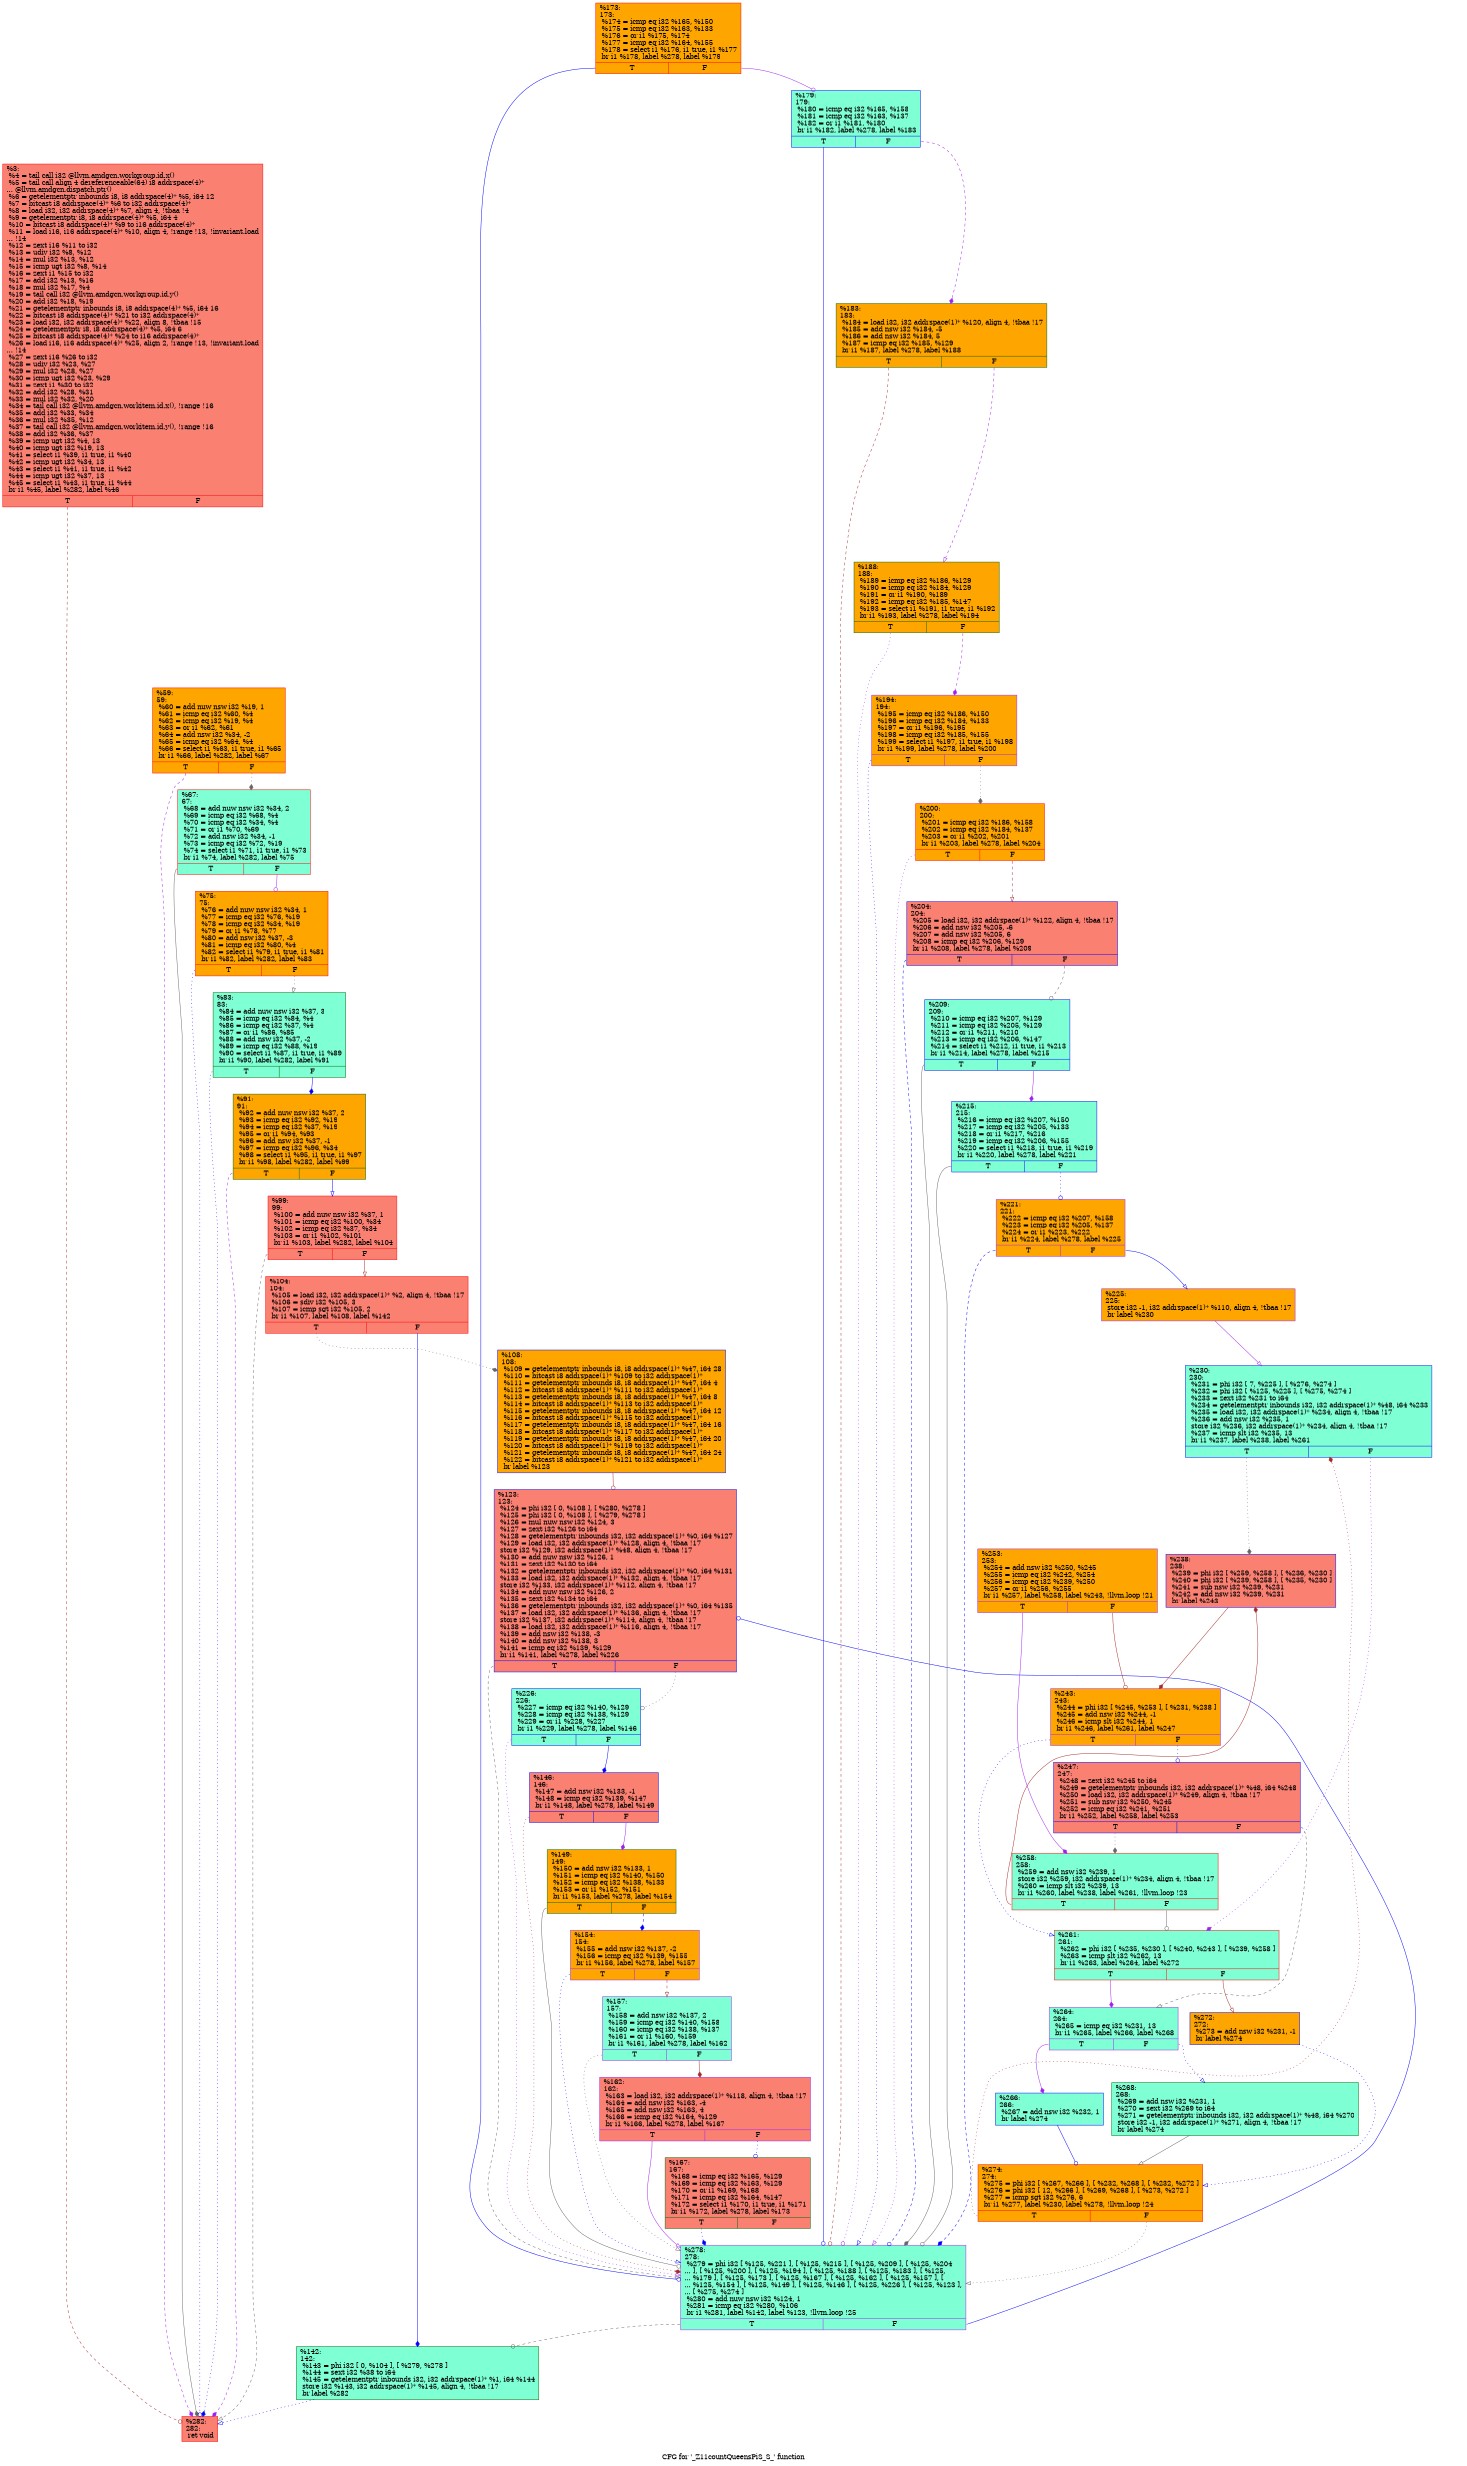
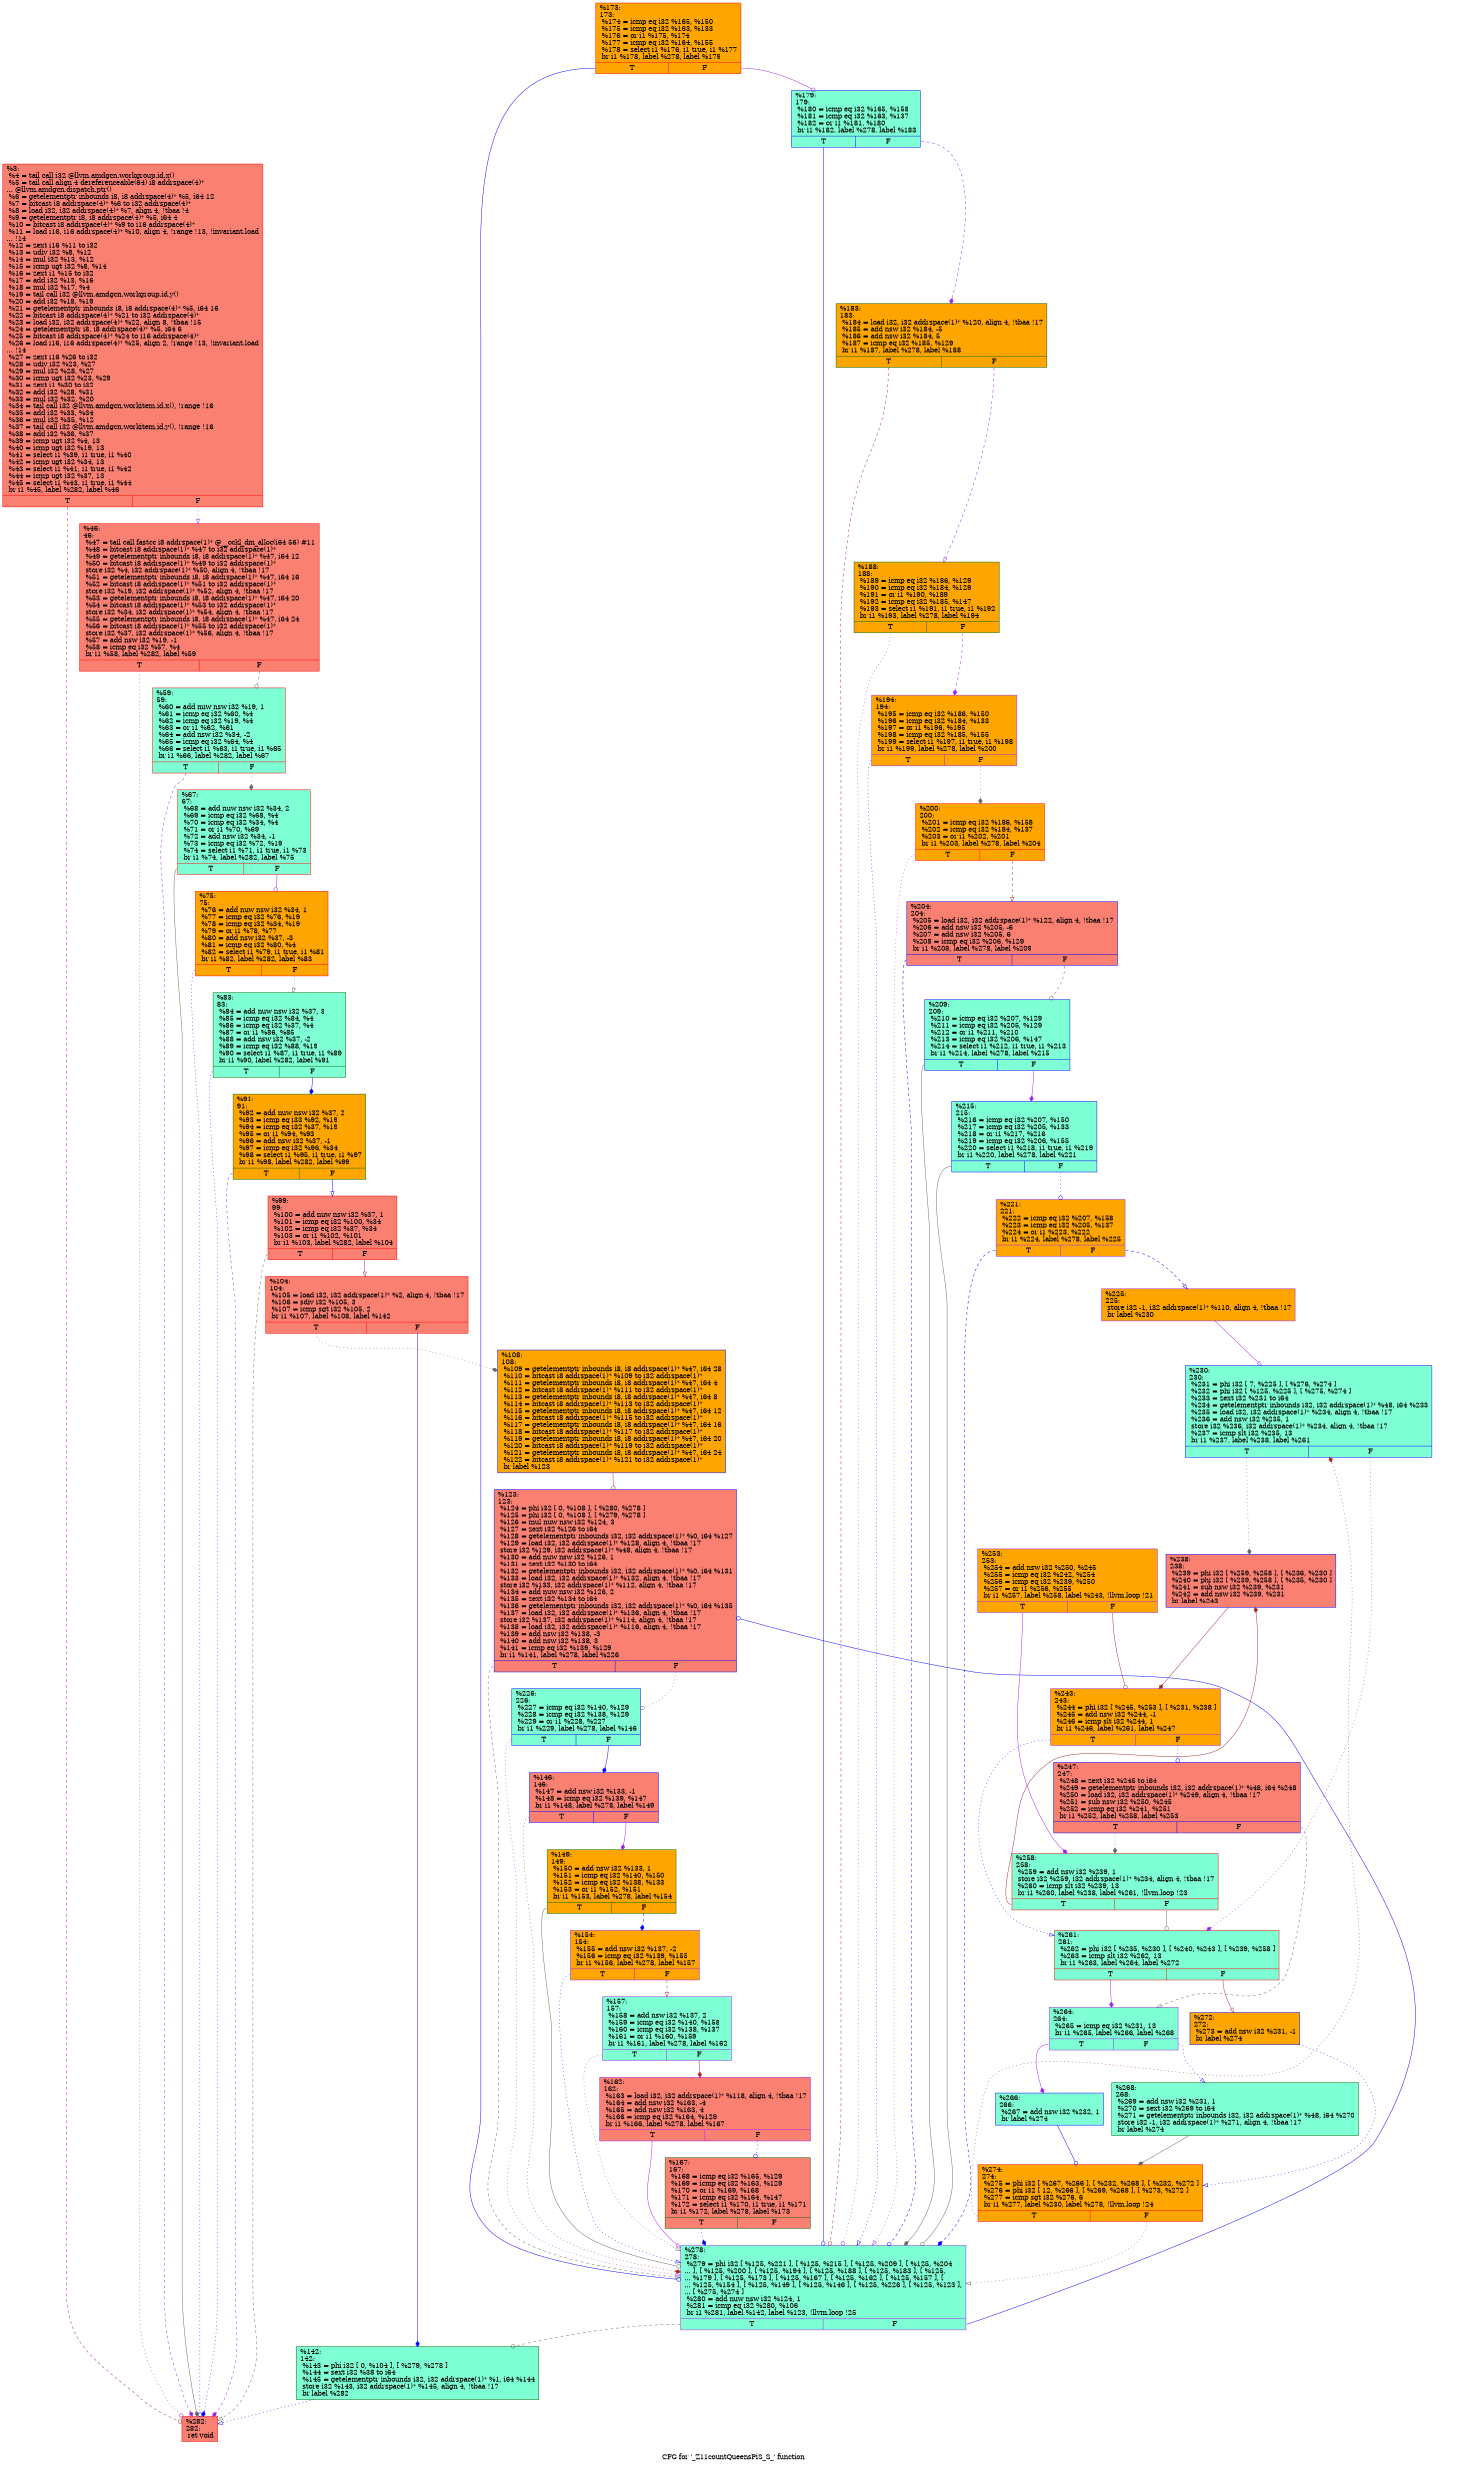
node "%46:": added
node "%59:": fillcolor orange -> aquamarine
node "%91:": text "%93 = icmp eq i32 %92, %19" -> "%93 = icmp eq i33 %92, %19"
edge "%221:" -> "%225:": style solid -> dashed
edge "%268:" -> "%274:": arrowhead onormal -> diamond
